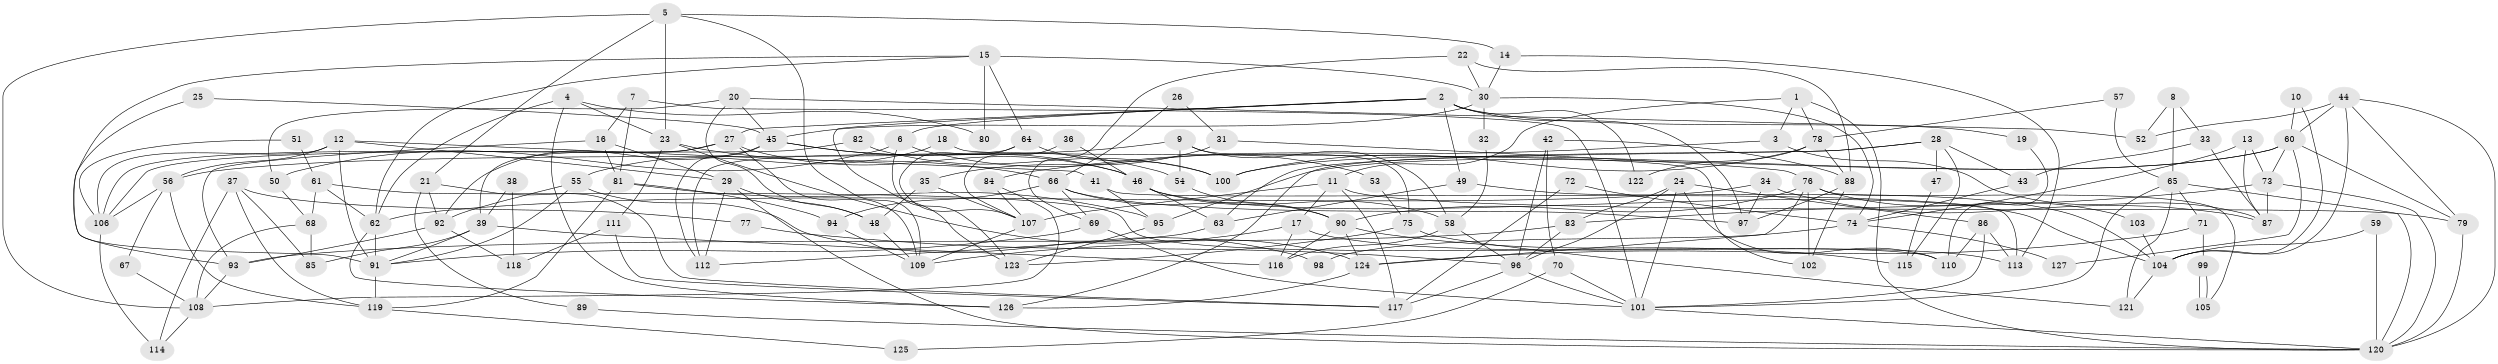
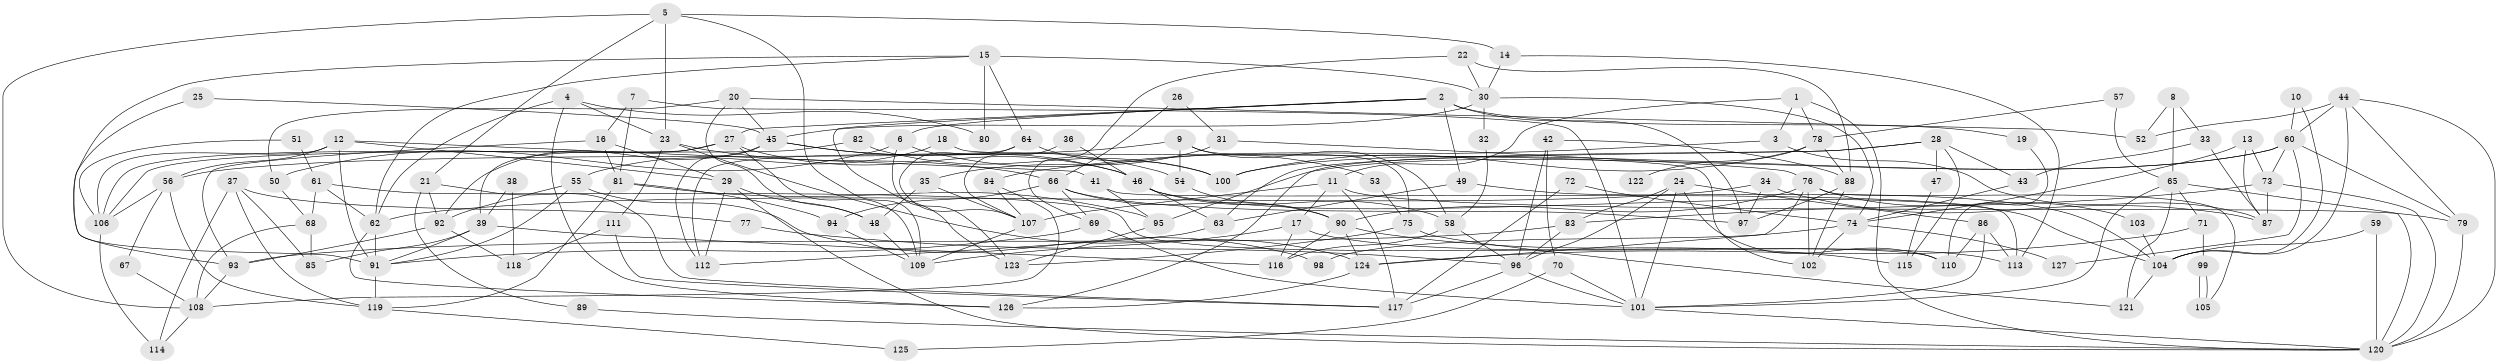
edge "2" -- "122": removed
edge "74" -- "102": added
